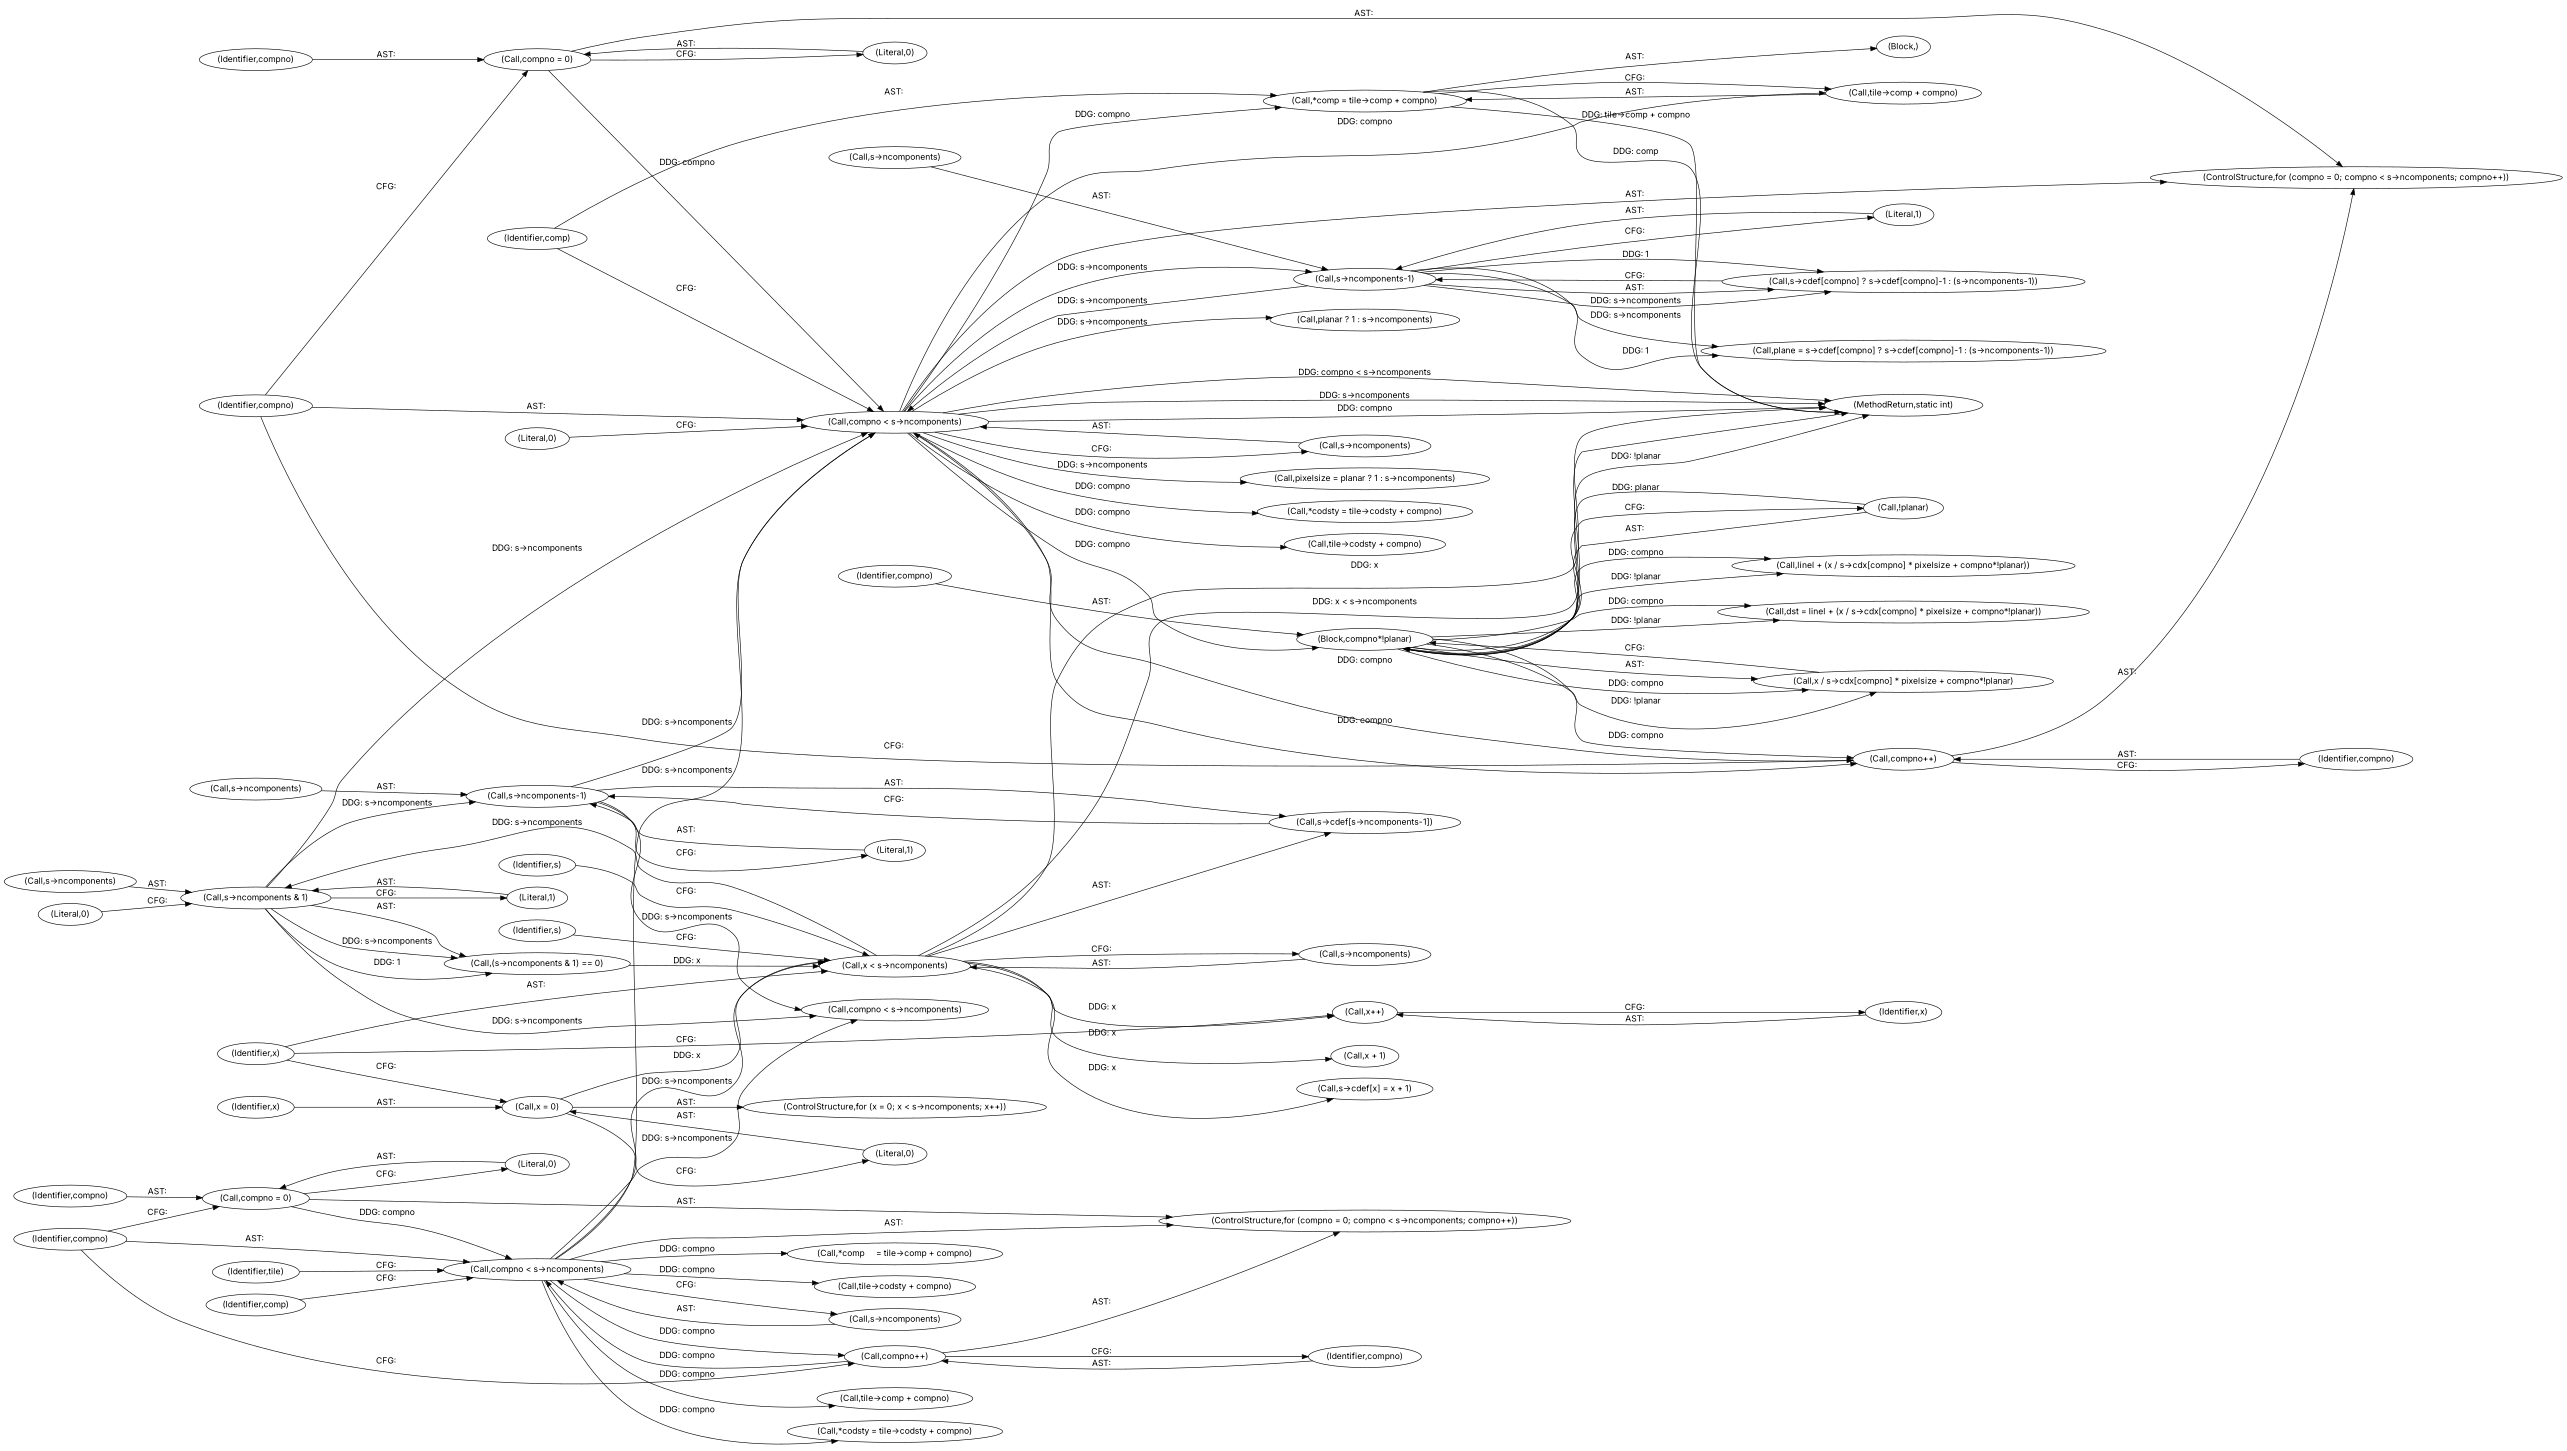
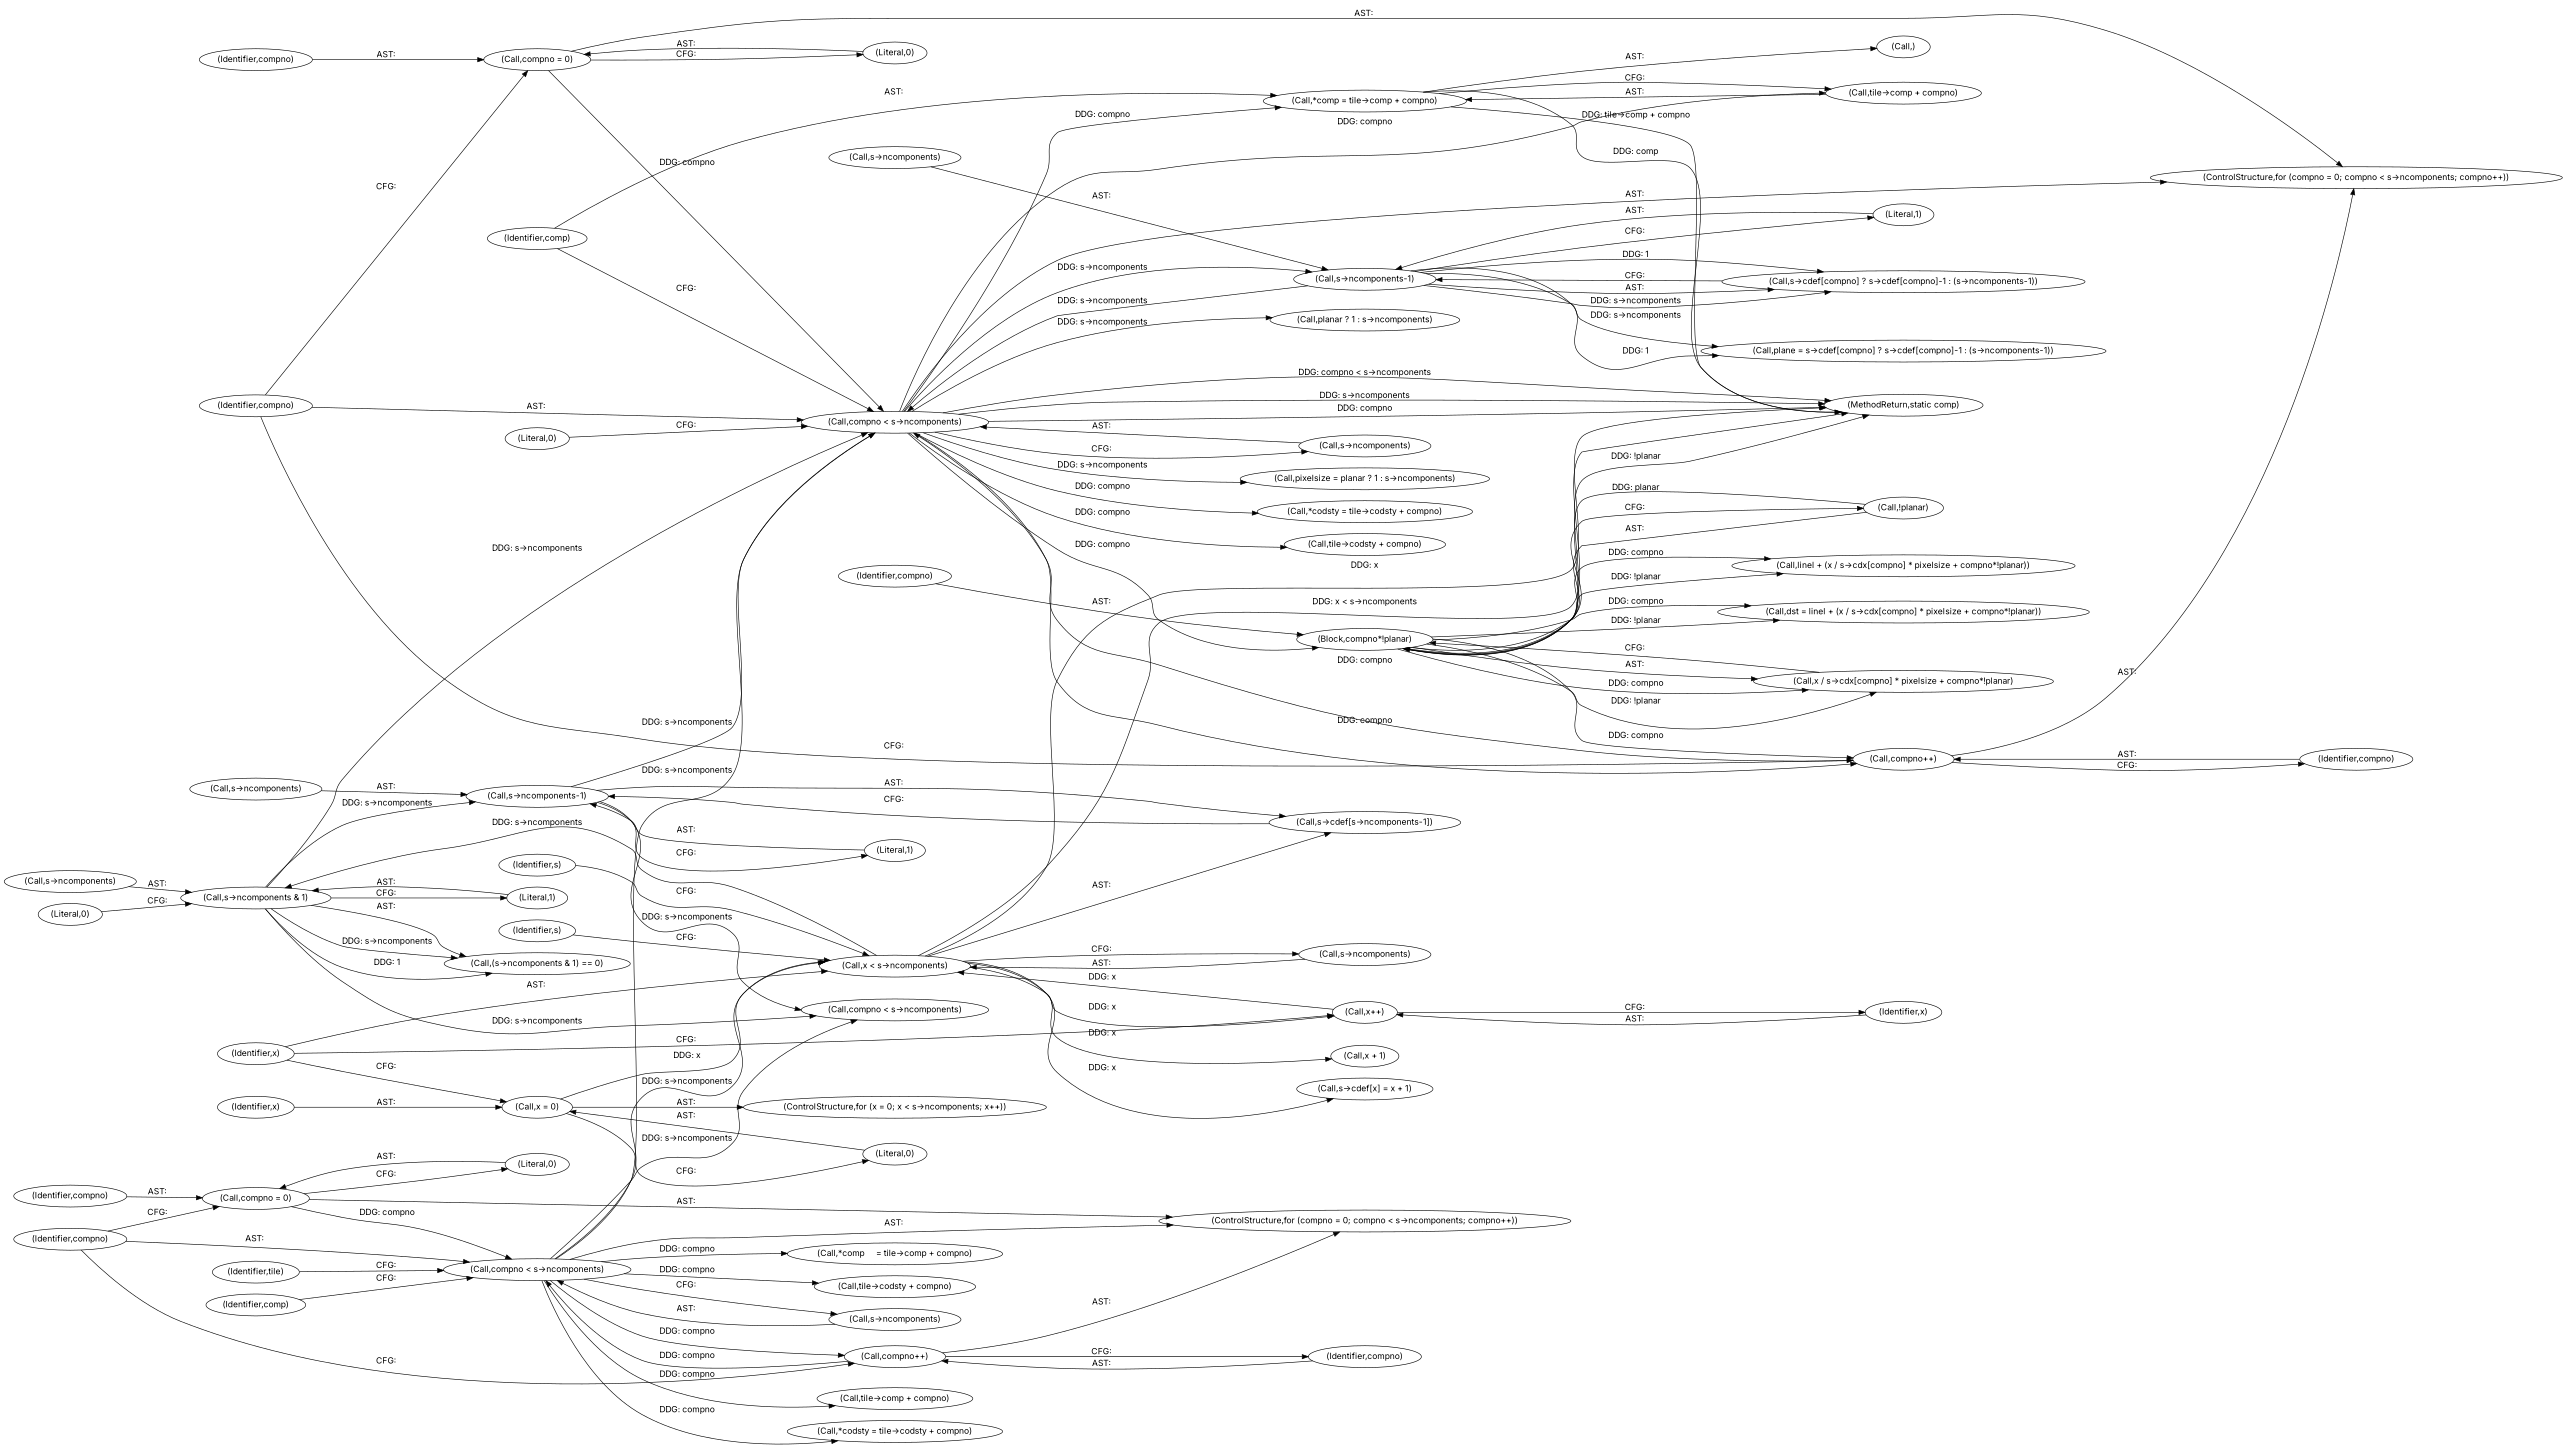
node "(Block,)": label "(Block,)" -> "(Call,)"
node "(MethodReturn,static int)": label "(MethodReturn,static int)" -> "(MethodReturn,static comp)"
edge "(Call,(s->ncomponents & 1) == 0)" -> "(Call,x < s->ncomponents)": now "(Call,x++)" -> "(Call,x < s->ncomponents)"
